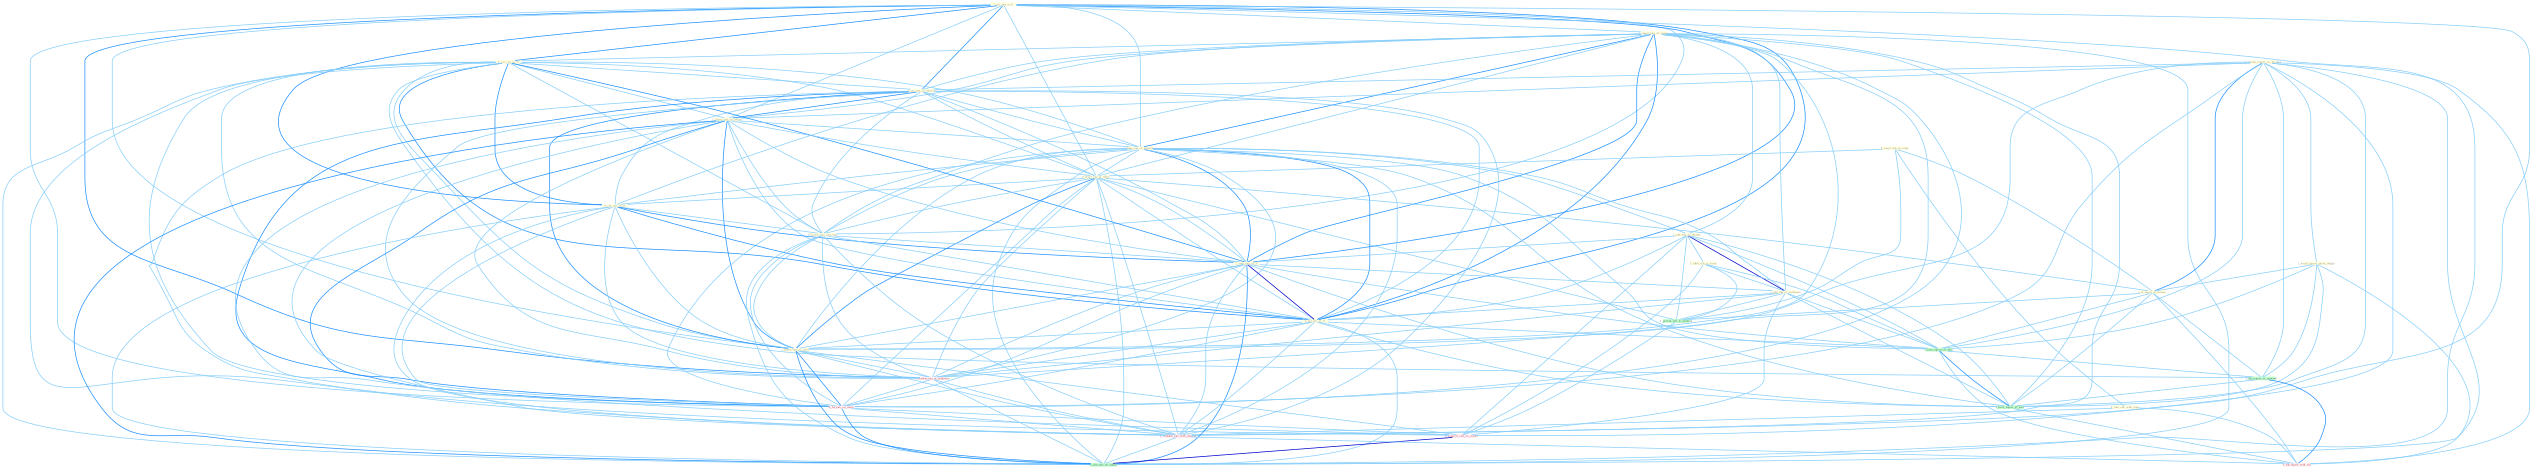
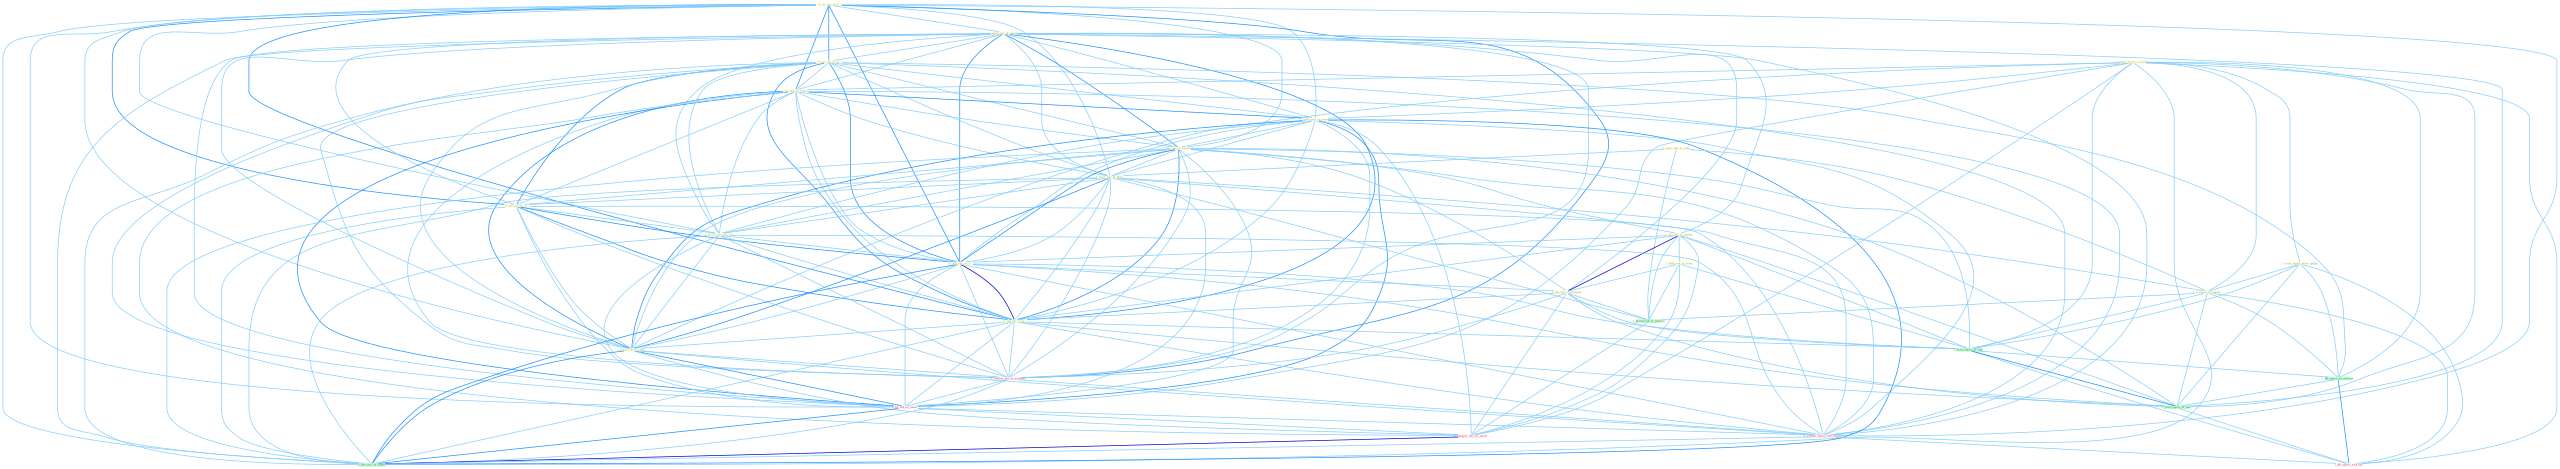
edge "1_scrutin_report_on_product" -- "1_is_report_in_bureau": color #1e90ff -> #87cefa
node "0_take_risk_with_capit": removed
node "0_establish_rate_with_descend": label "0_establish_rate_with_descend" -> "0_establish_expect_with_descend"
